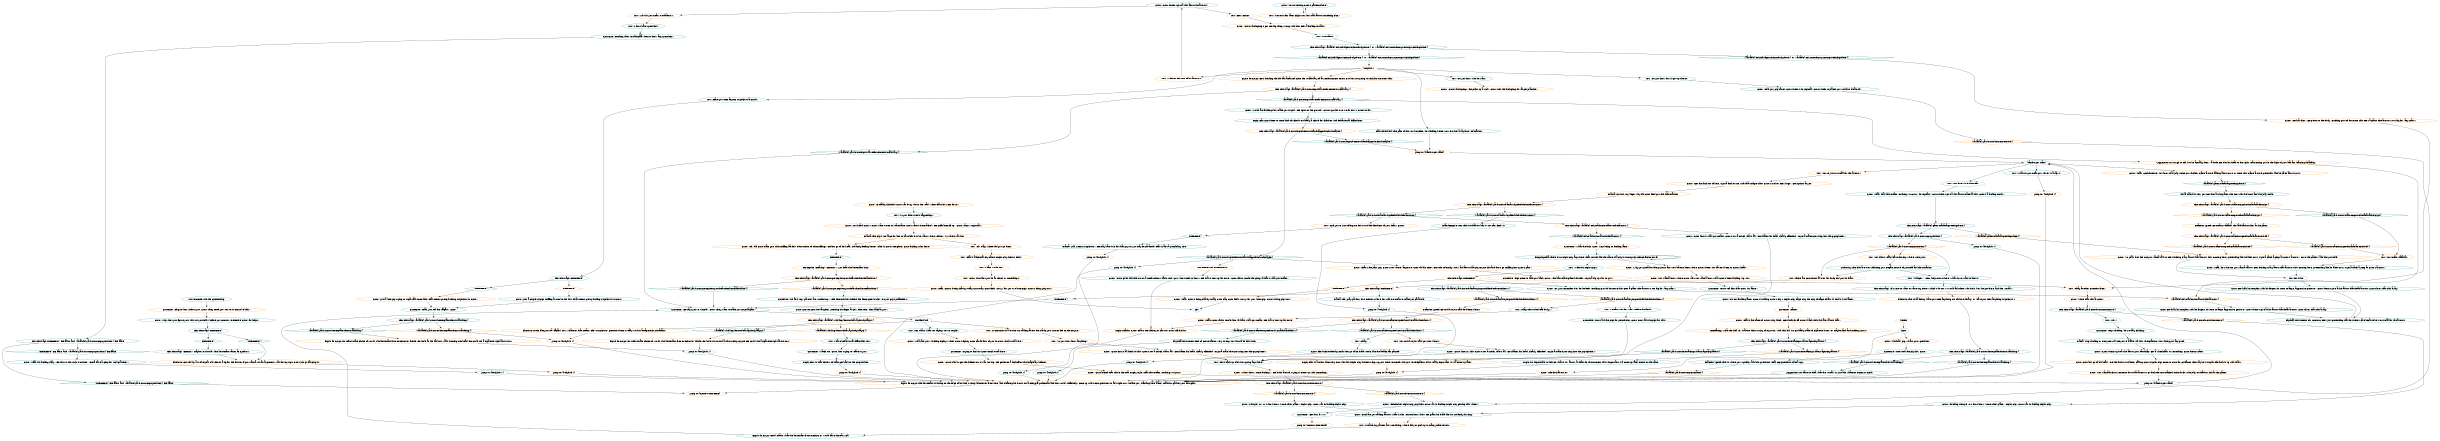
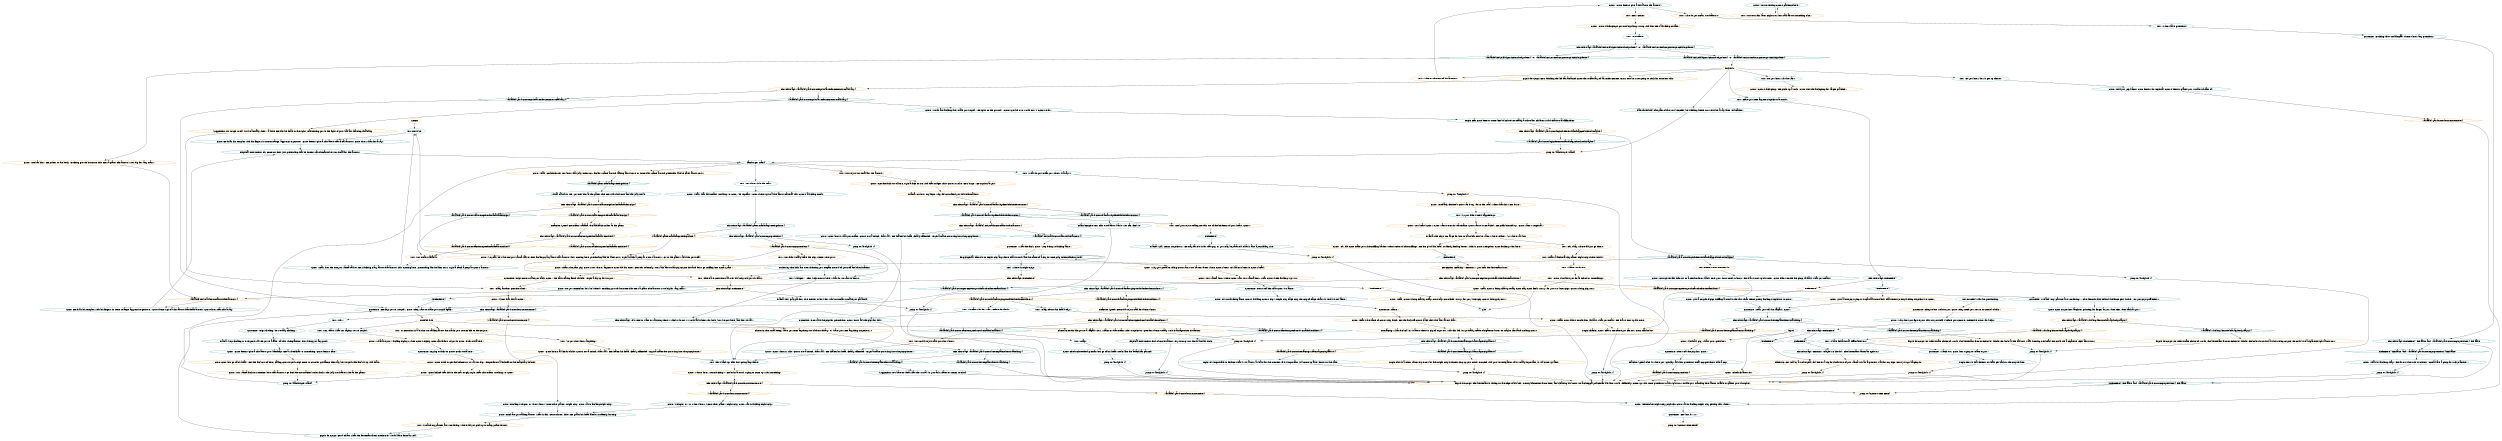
node "hamburger stand": shape ellipse -> diamond
node "Untitled hub": color teal -> darkorange
node "START": shape diamond -> ellipse
edge "START" -> "input": now "START" -> "You: Let it be."
node "input": shape ellipse -> diamond
